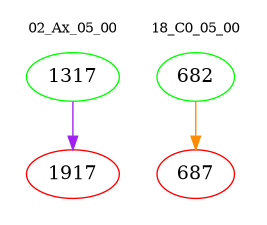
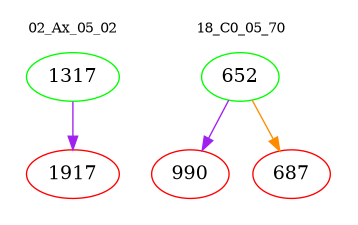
cluster "02_Ax_05_00": label "02_Ax_05_00" -> "02_Ax_05_02"
cluster "18_C0_05_00": label "18_C0_05_00" -> "18_C0_05_70"
node "682": label "682" -> "652"
node "990": added
